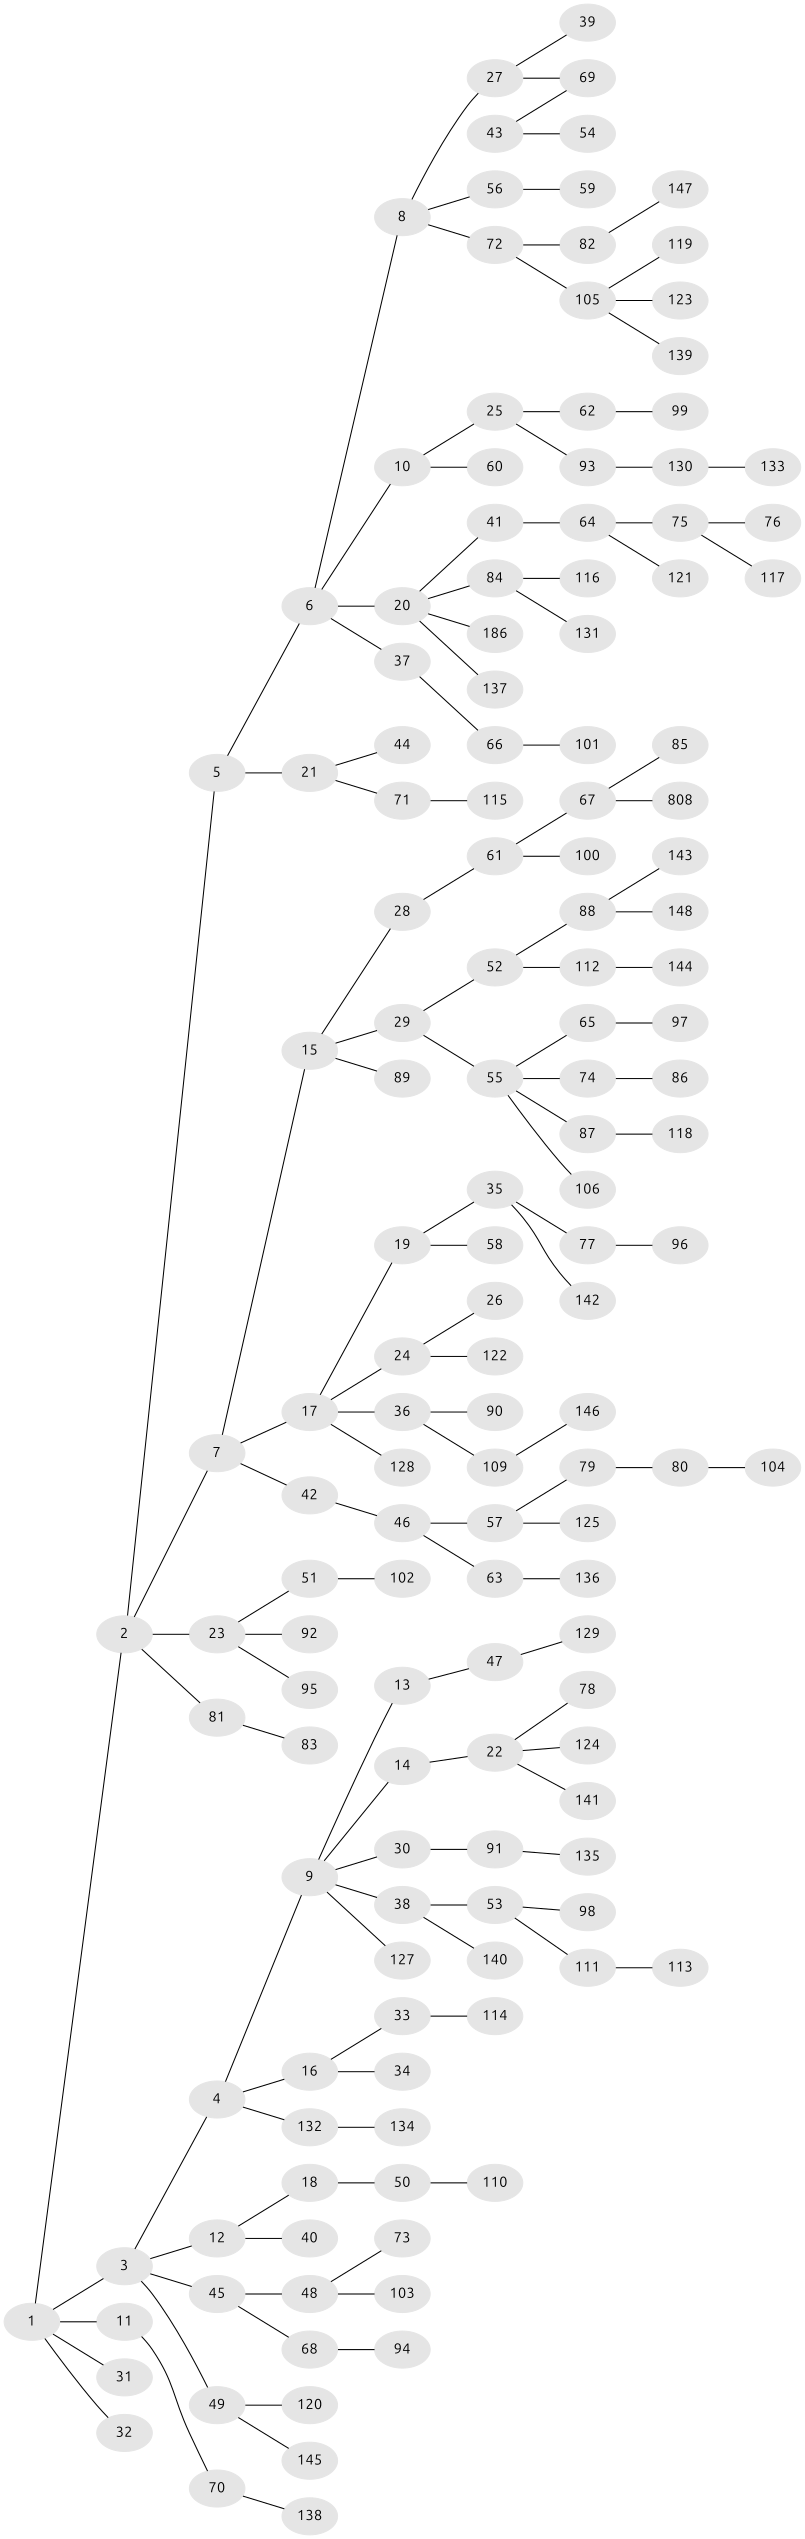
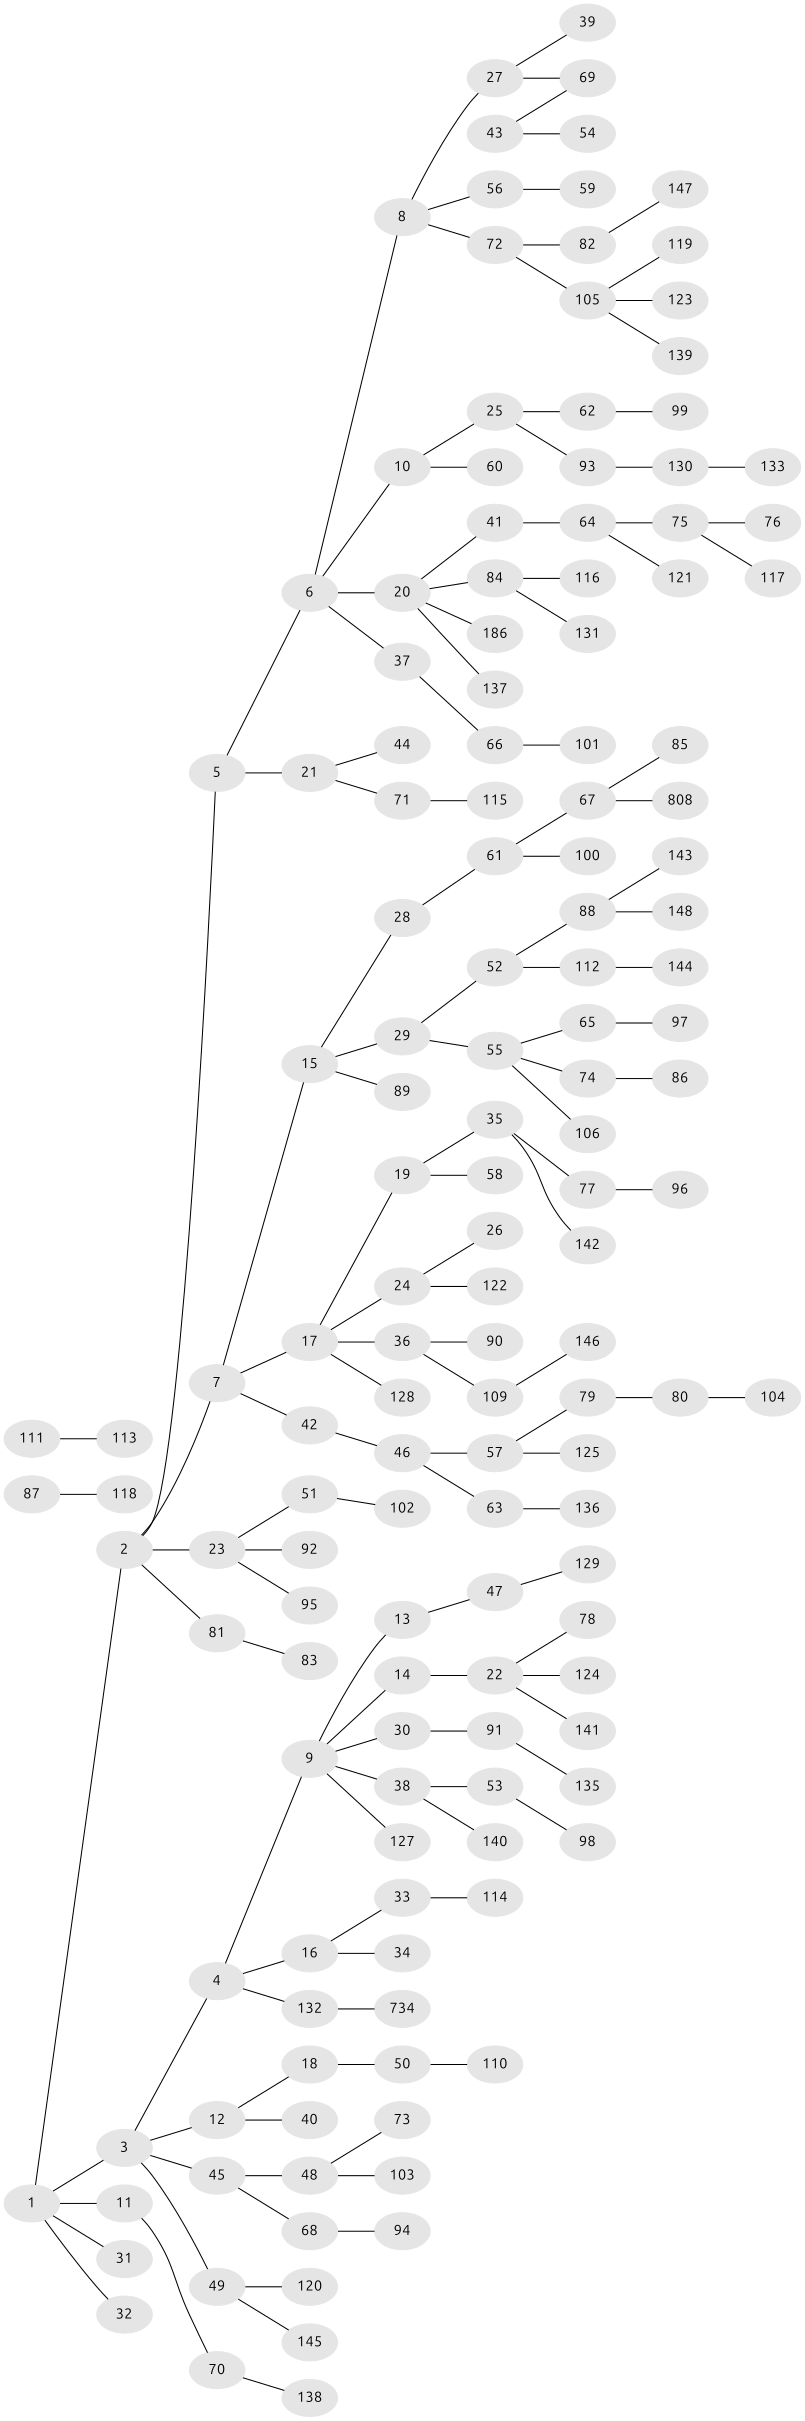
edge "55" -- "87": removed
edge "53" -- "111": removed
node "134": label "134" -> "734"
